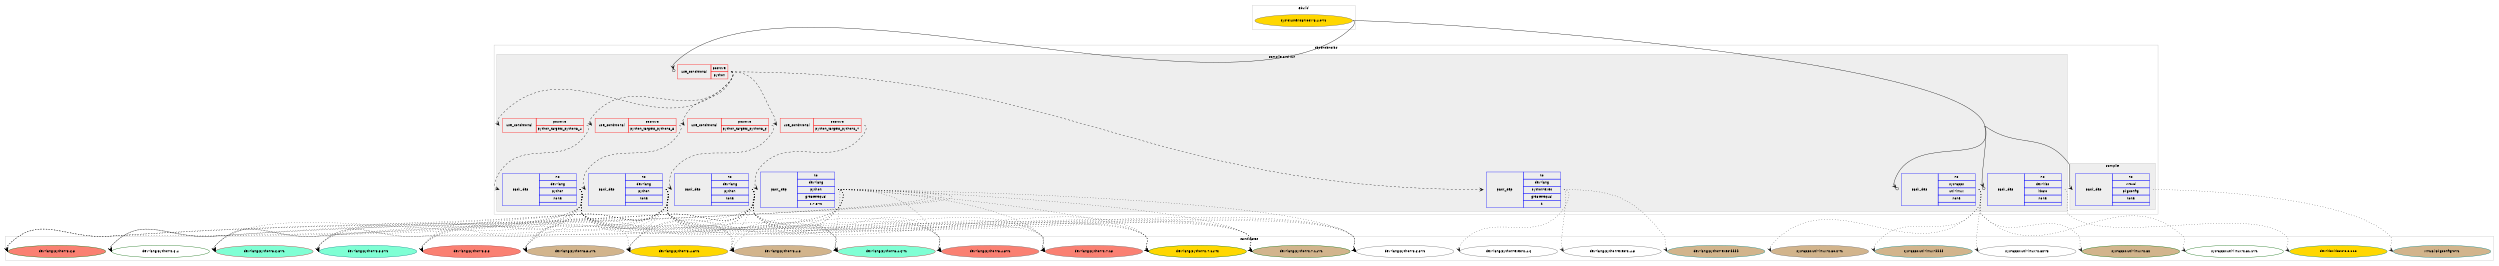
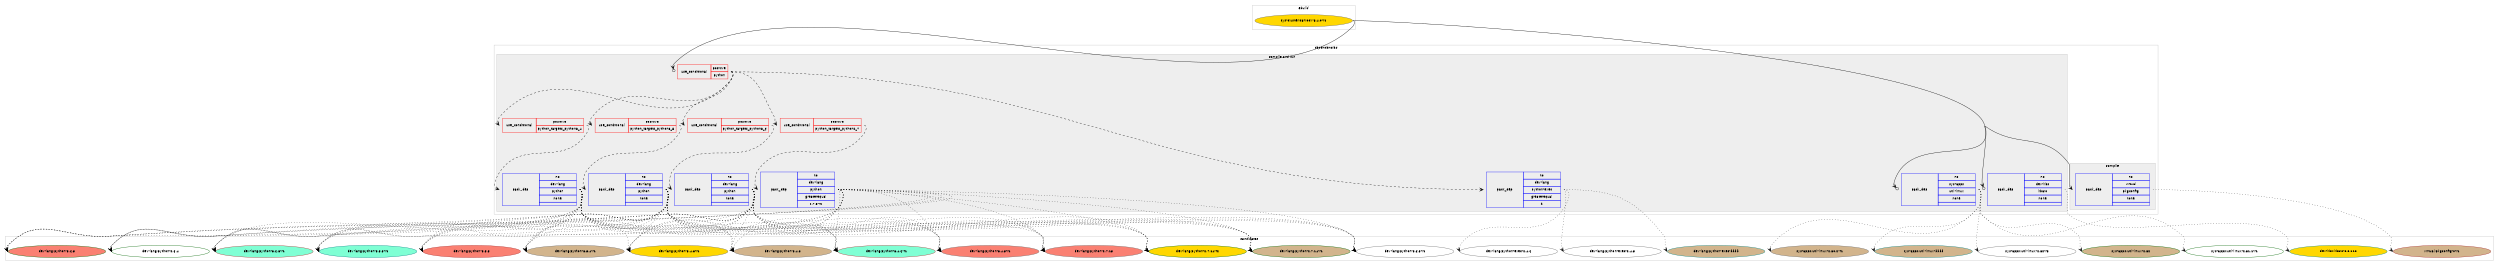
node "virtual/pkgconfig-0-r1": color teal -> brown
